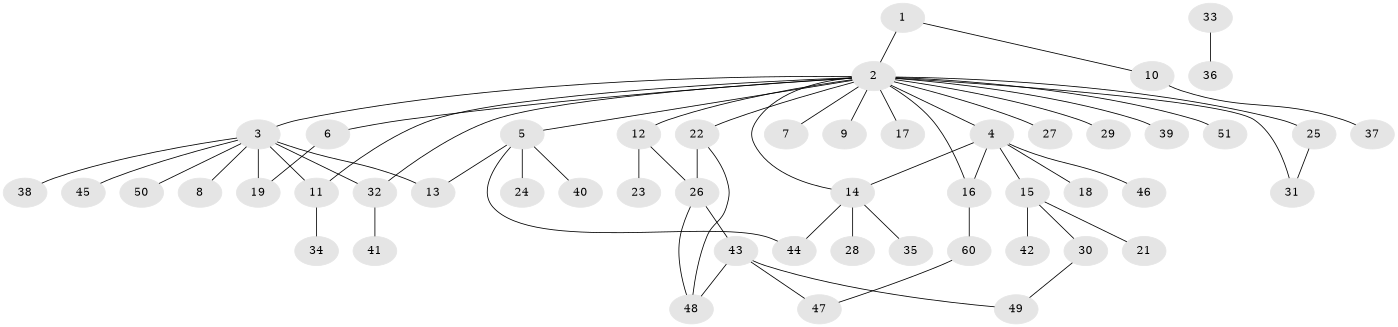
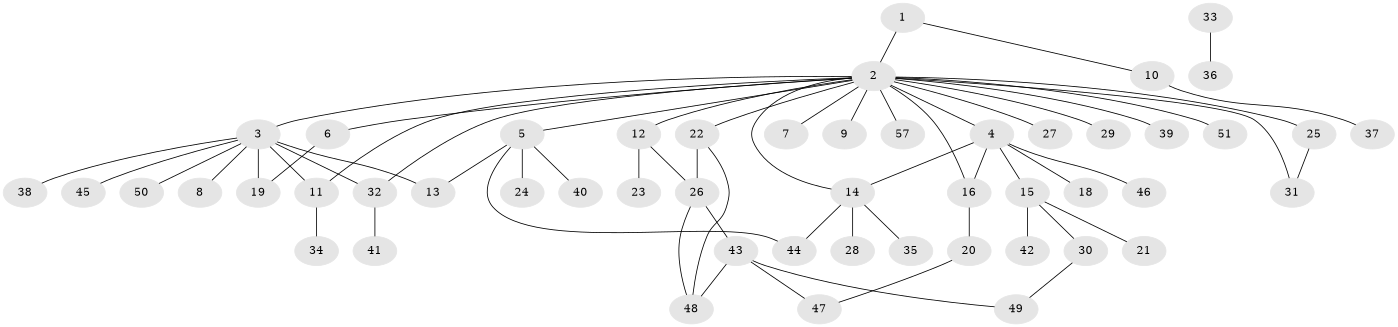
node "17": label "17" -> "57"
node "60": label "60" -> "20"
